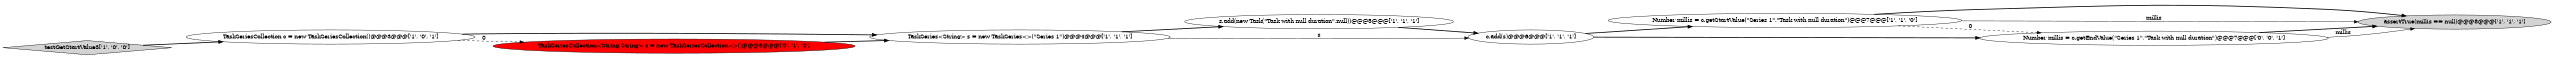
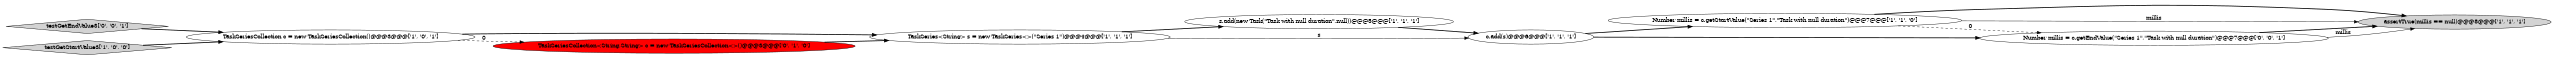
node "testGetEndValue3['0', '0', '1']": added
